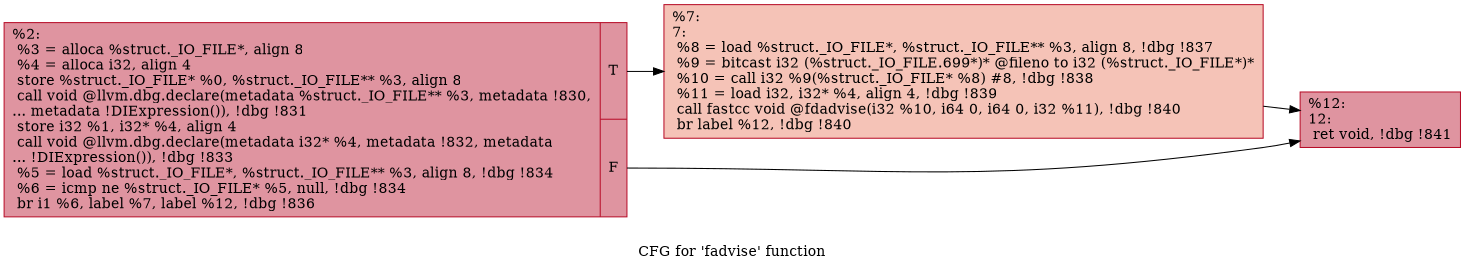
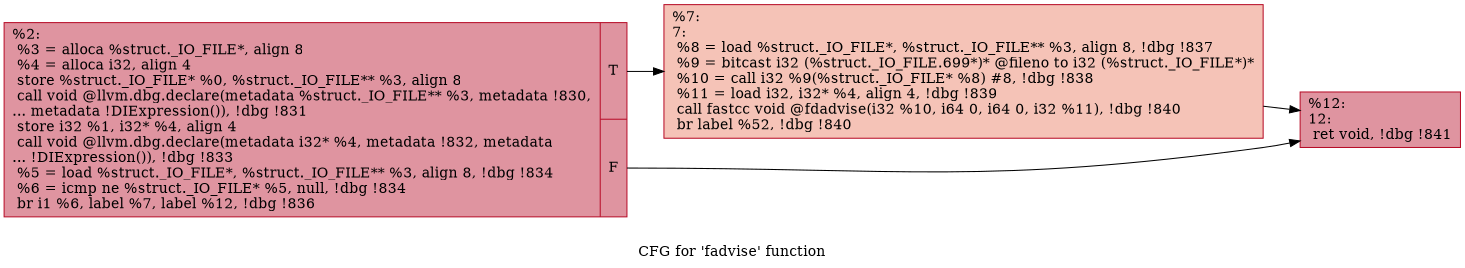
node "%7:": text "br label %12, !dbg !840" -> "br label %52, !dbg !840"
